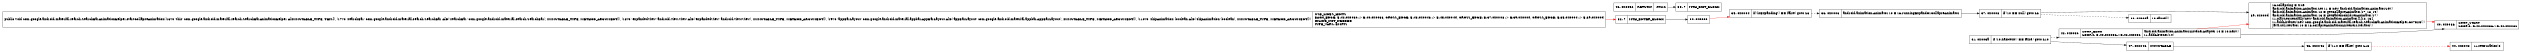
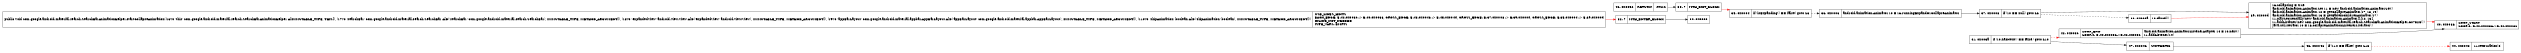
edge "34: 0x0000" -> "35: 0x0004": now "33: ?" -> "35: 0x0004"
edge "42: 0x003c" -> "39: 0x000d": now "38: 0x000a" -> "39: 0x000d"
node "42: 0x003c": text "LOOP_BACK" -> "LOOP_END"
edge "41: 0x003a" -> "42: 0x003c": color black -> red
node "47: 0x0046": text "IMMUTABLE" -> "SYNTHETIC"
